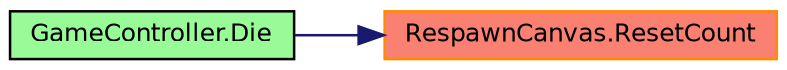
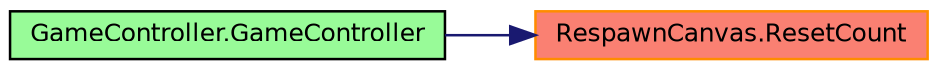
node "GameController.Die": label "GameController.Die" -> "GameController.GameController"
